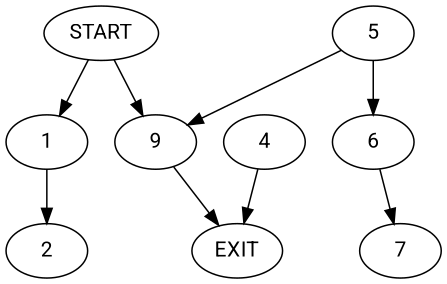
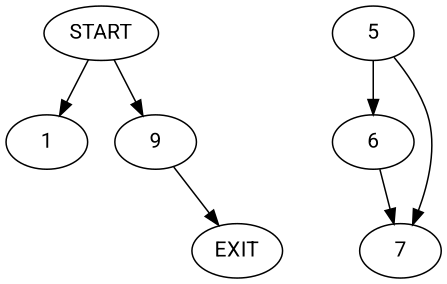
edge "5" -> "9": now "5" -> "7"
node "4": removed
node "2": removed
